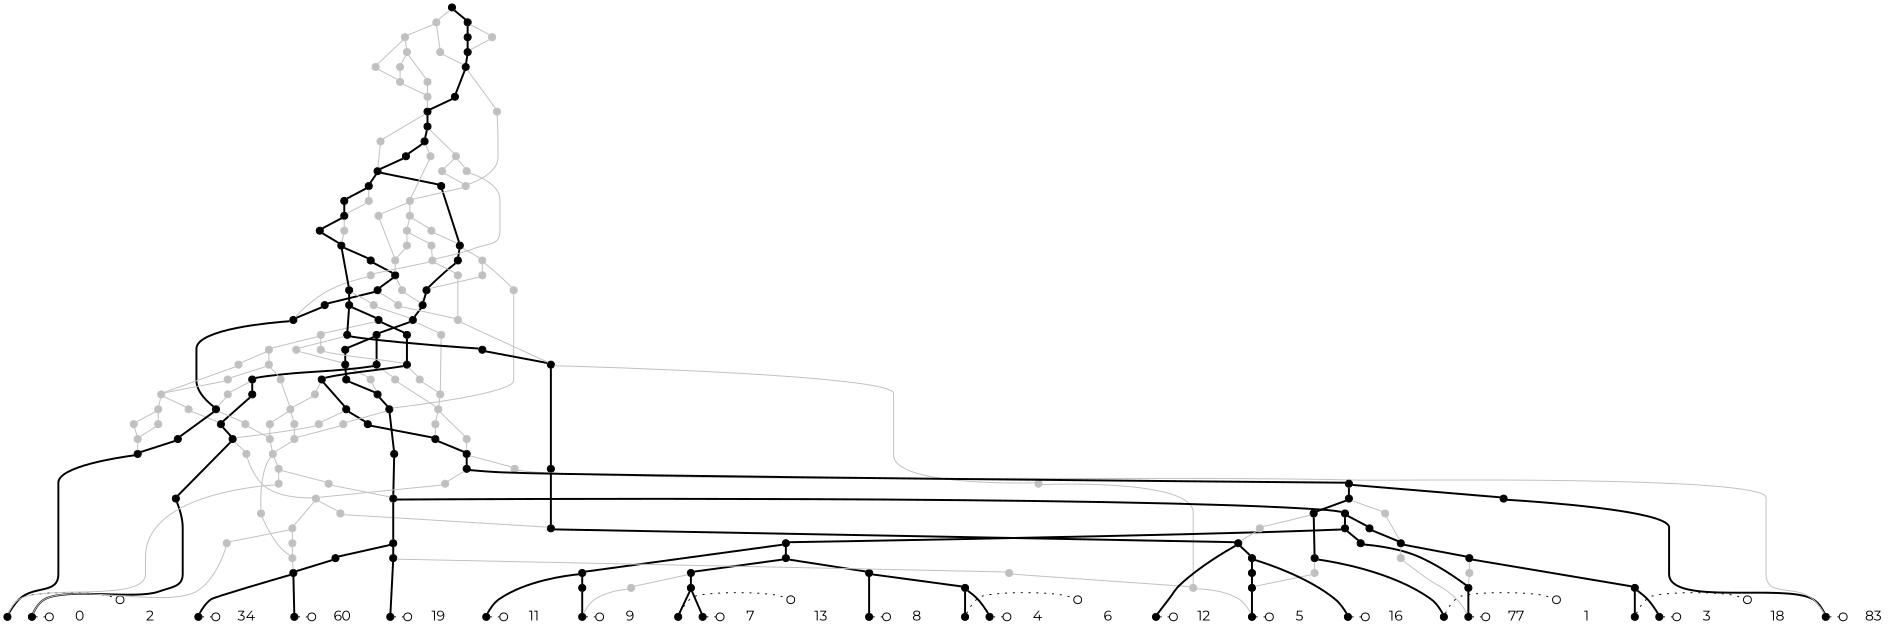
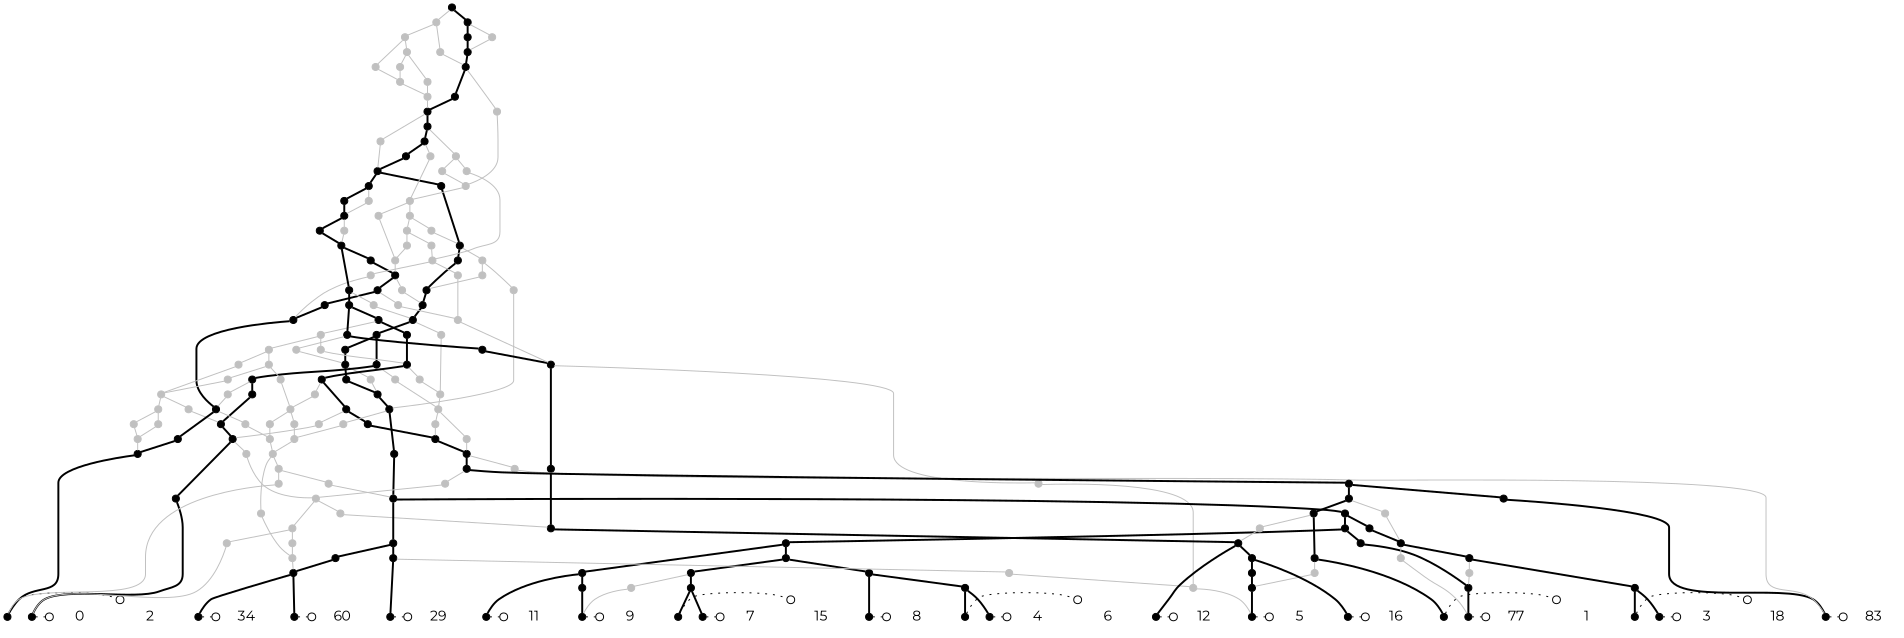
node "19": label "19" -> "29"
node "13": label "13" -> "15"
